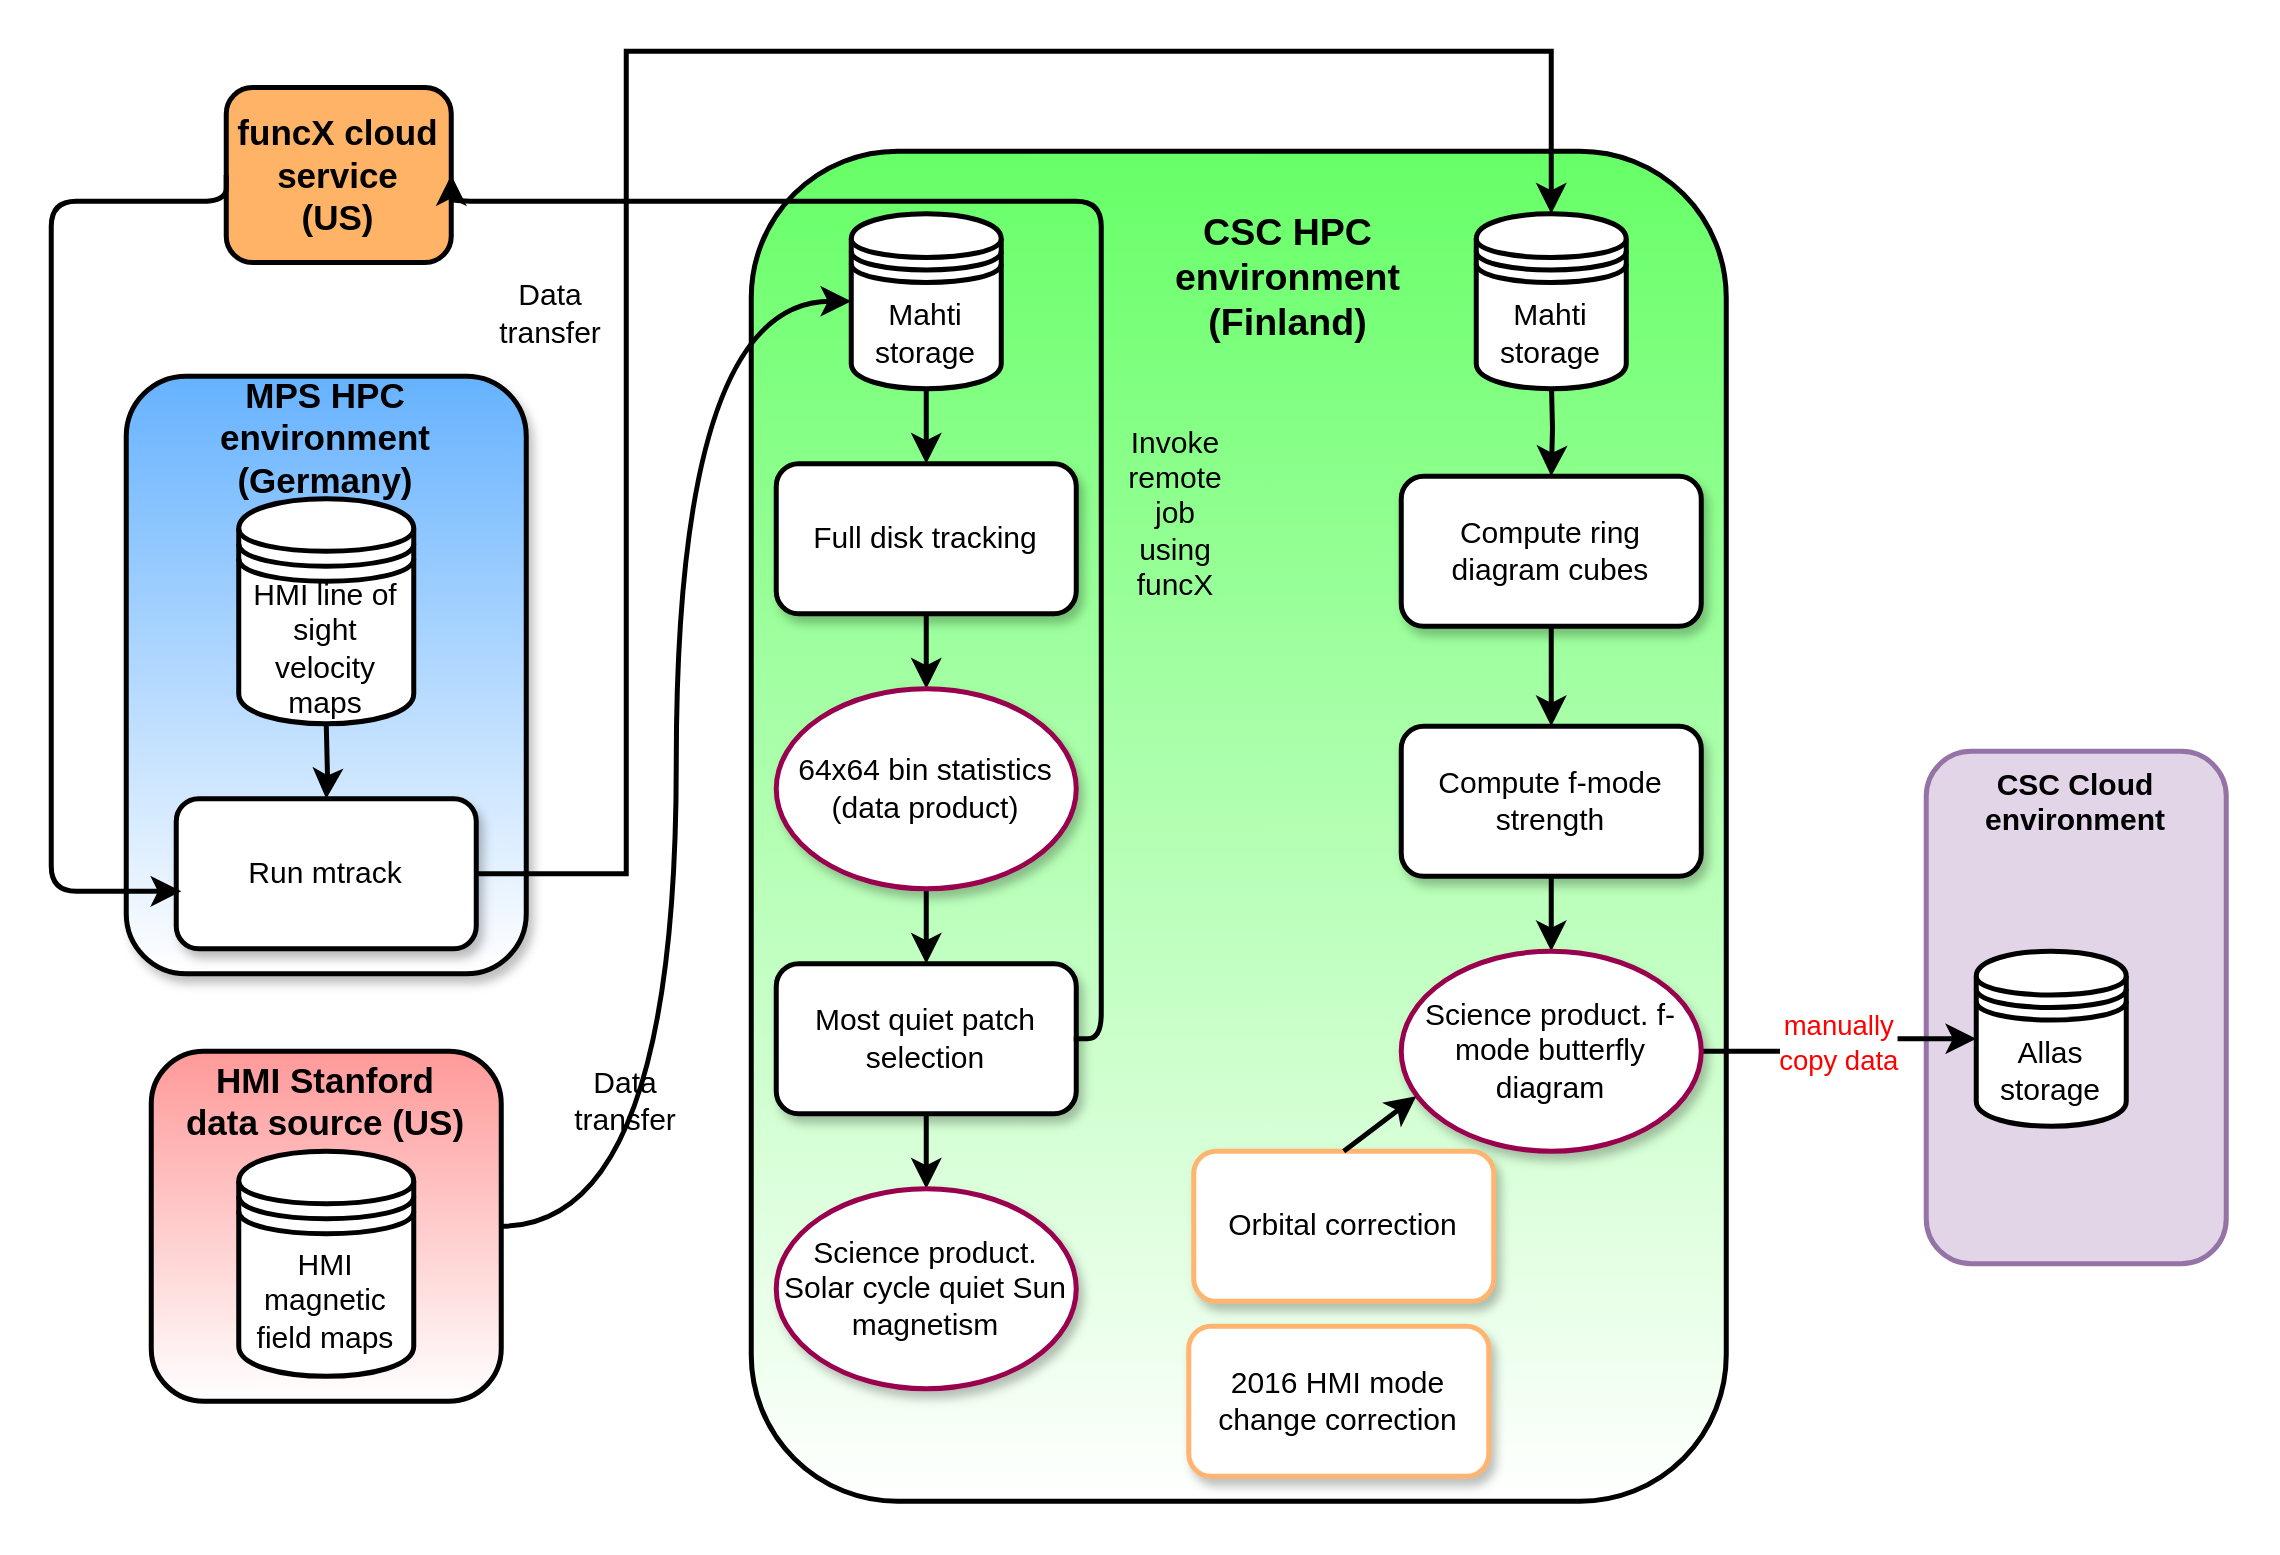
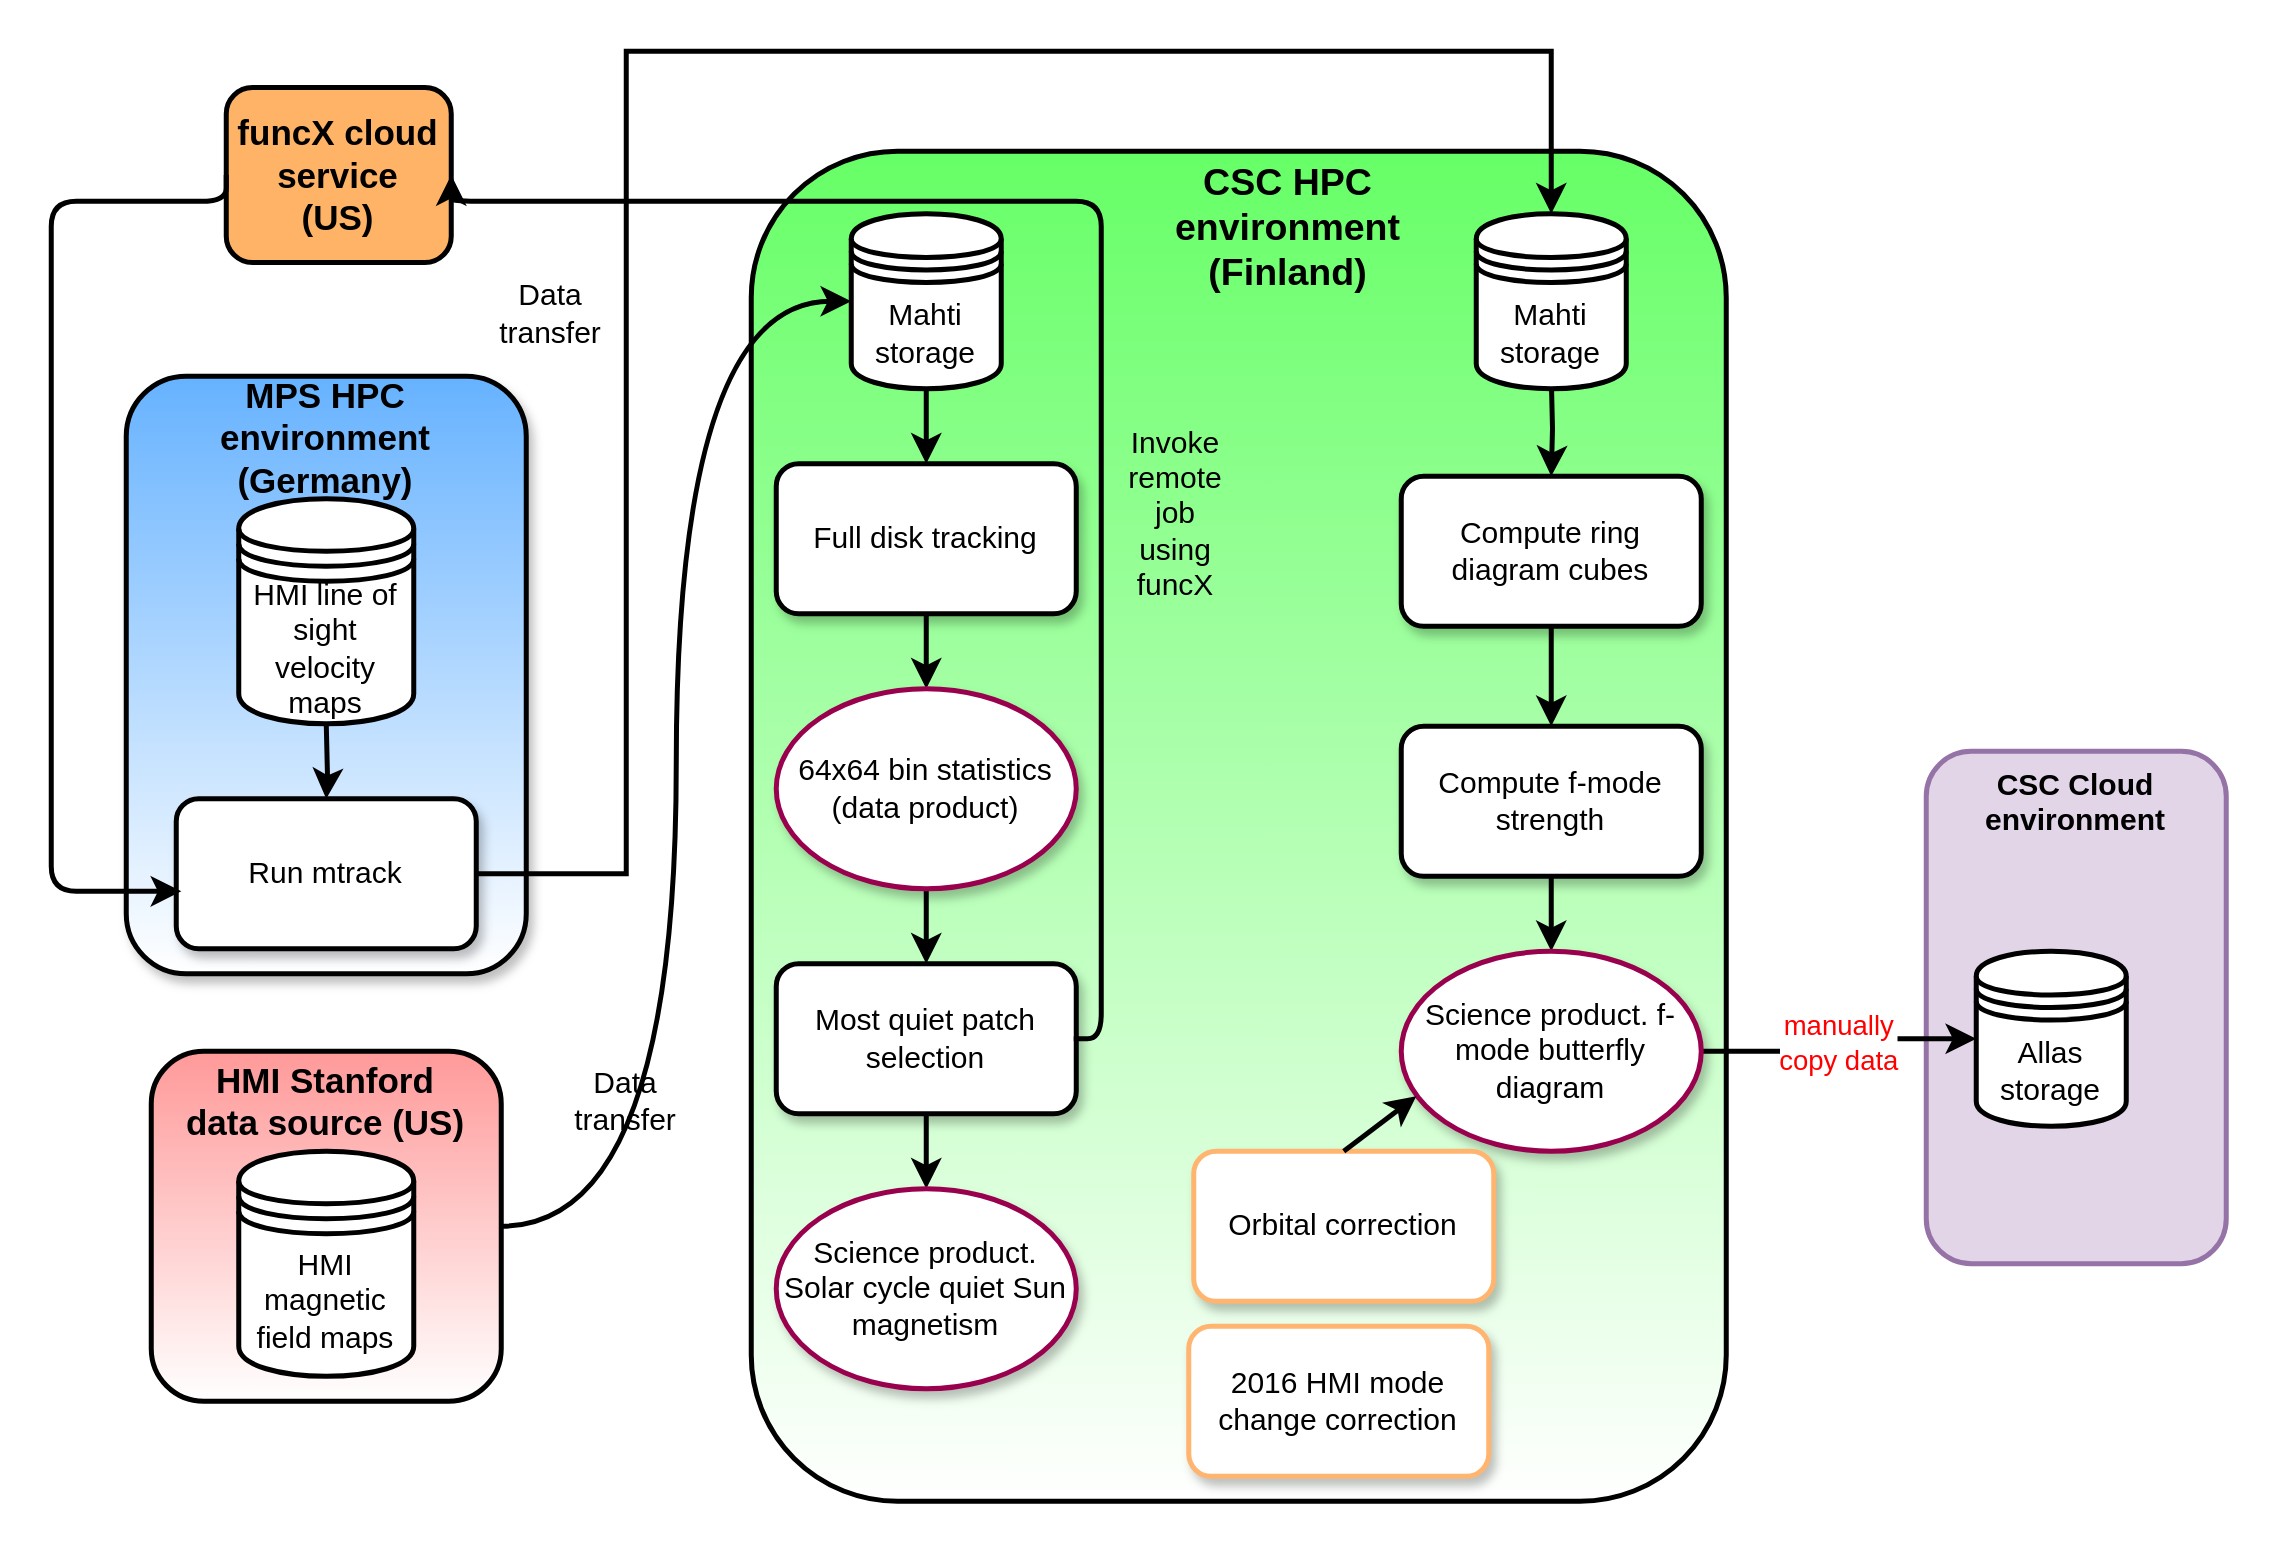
node "CSC HPC environment (Finland)": moved (1289, 276) -> (1289, 226)
